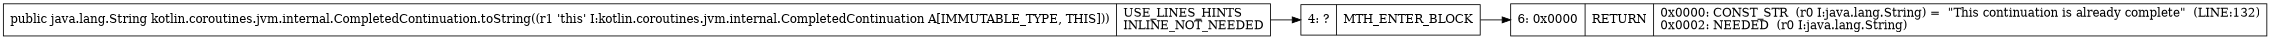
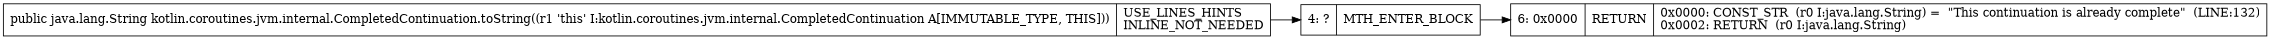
node "6: 0x0000": text "0x0002: NEEDED  (r0 I:java.lang.String)" -> "0x0002: RETURN  (r0 I:java.lang.String)"
